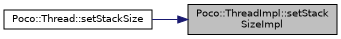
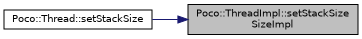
node "Poco::ThreadImpl::setStack SizeImpl": label "Poco::ThreadImpl::setStack SizeImpl" -> "Poco::ThreadImpl::setStackSize SizeImpl"
